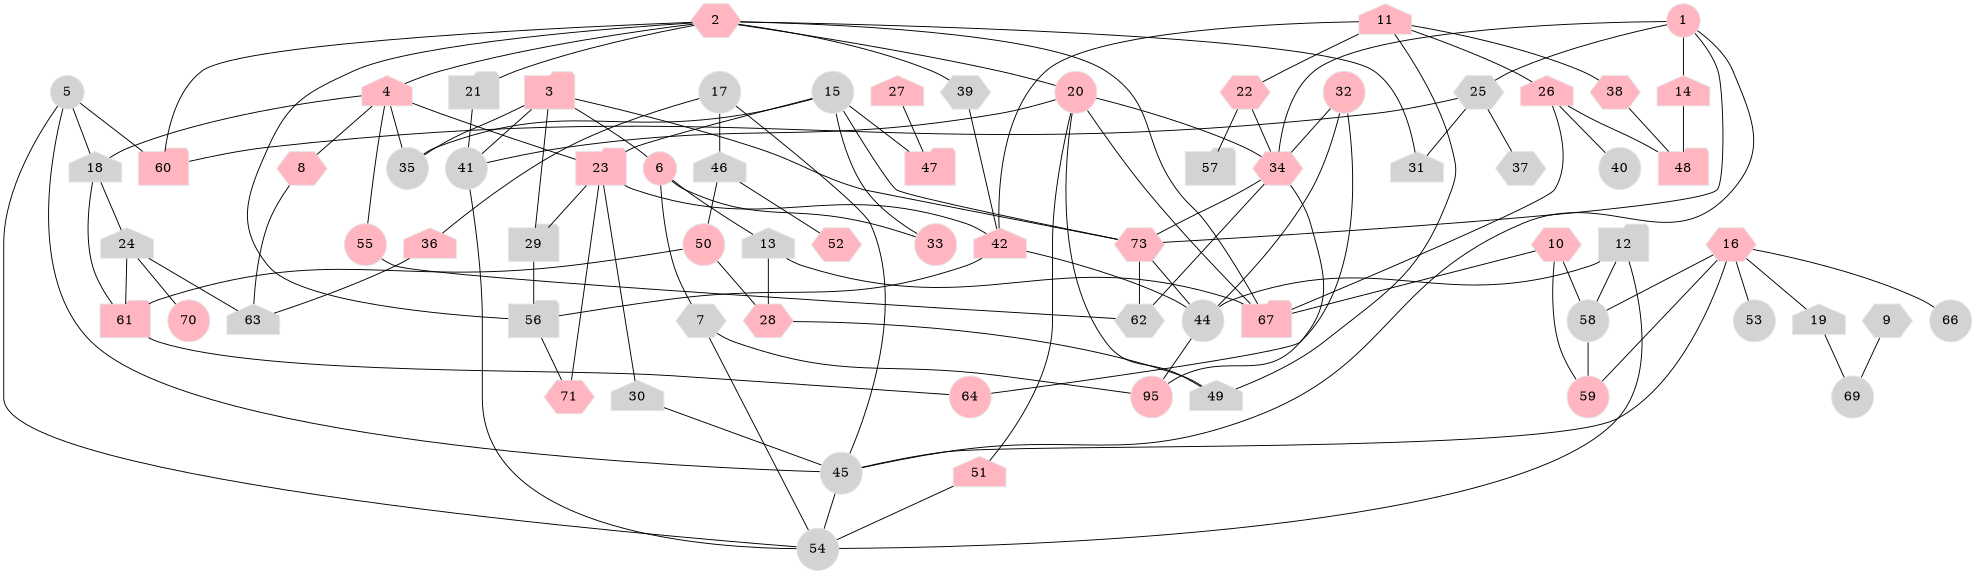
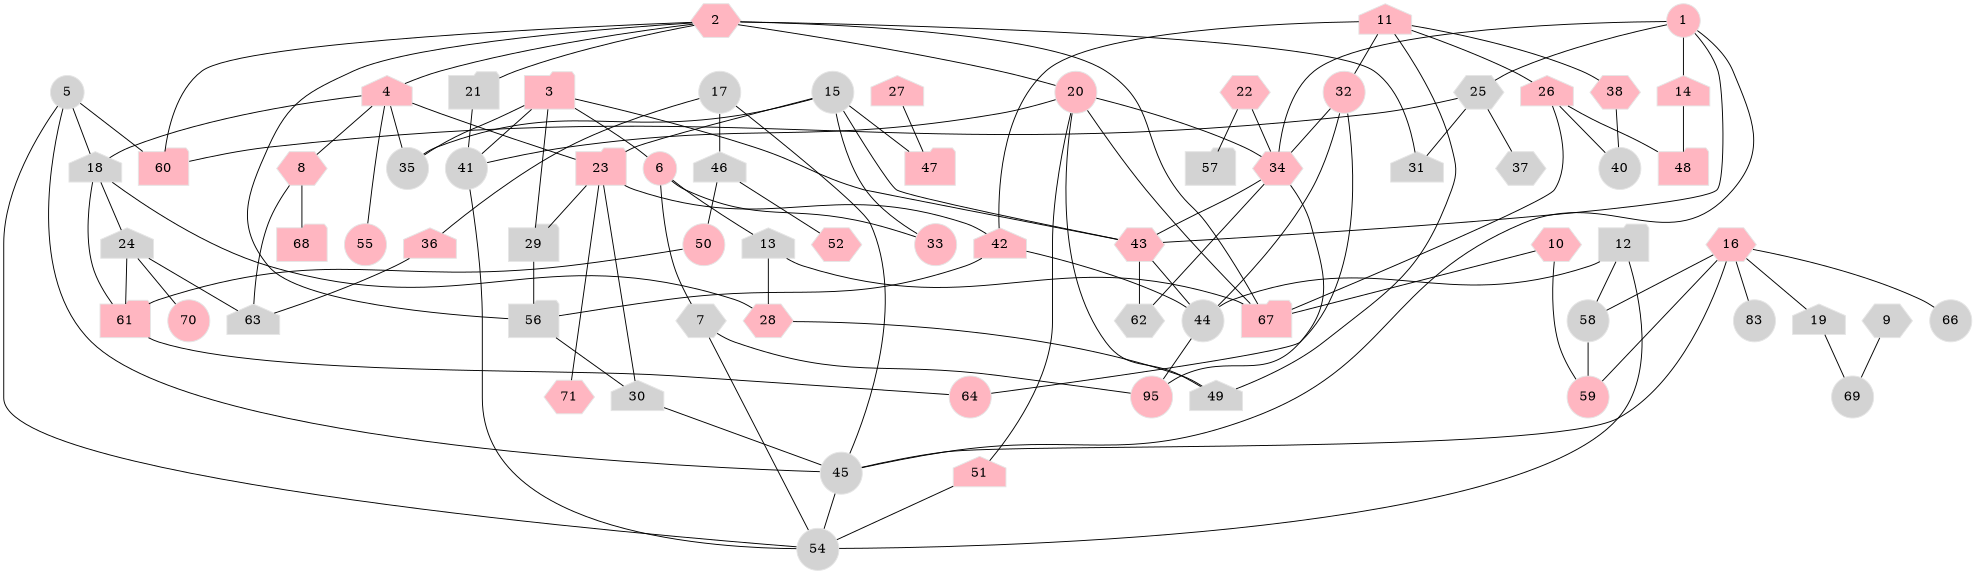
edge "11" -- "22": now "11" -- "32"
node "39": removed
edge "38" -- "48": now "38" -- "40"
node "68": added
node "73": label "73" -> "43"
edge "10" -- "58": removed
edge "50" -- "28": now "18" -- "28"
edge "55" -- "62": removed
node "53": label "53" -> "83"
edge "56" -- "71": now "56" -- "30"
